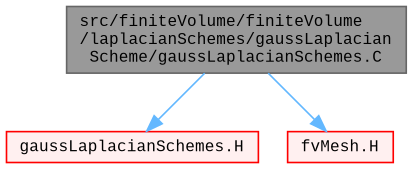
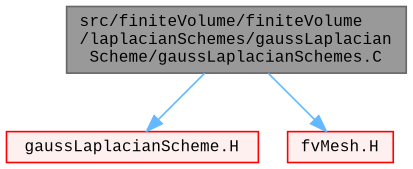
node "gaussLaplacianSchemes.H": label "gaussLaplacianSchemes.H" -> "gaussLaplacianScheme.H"
